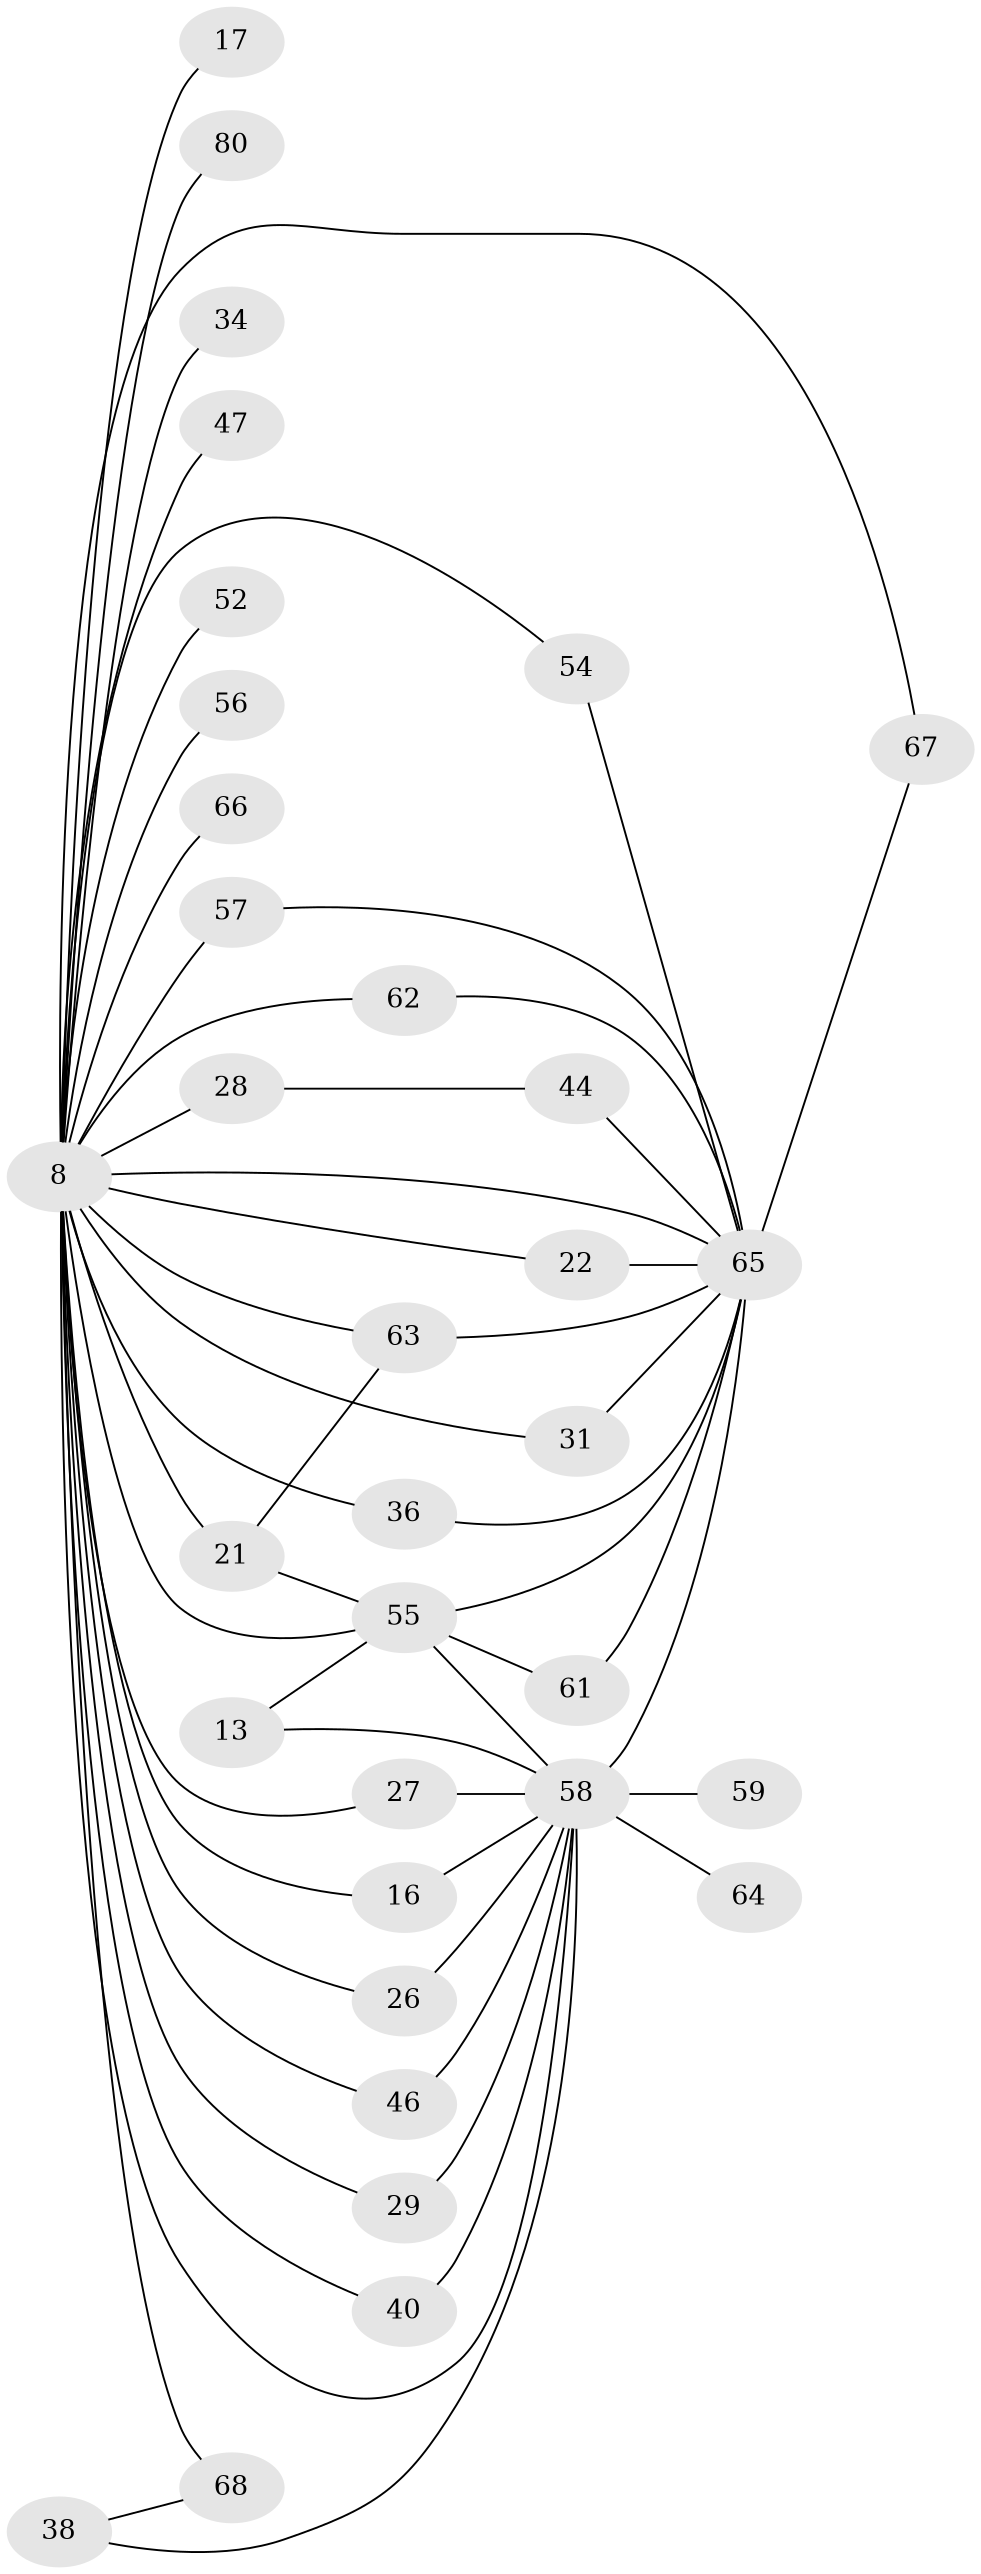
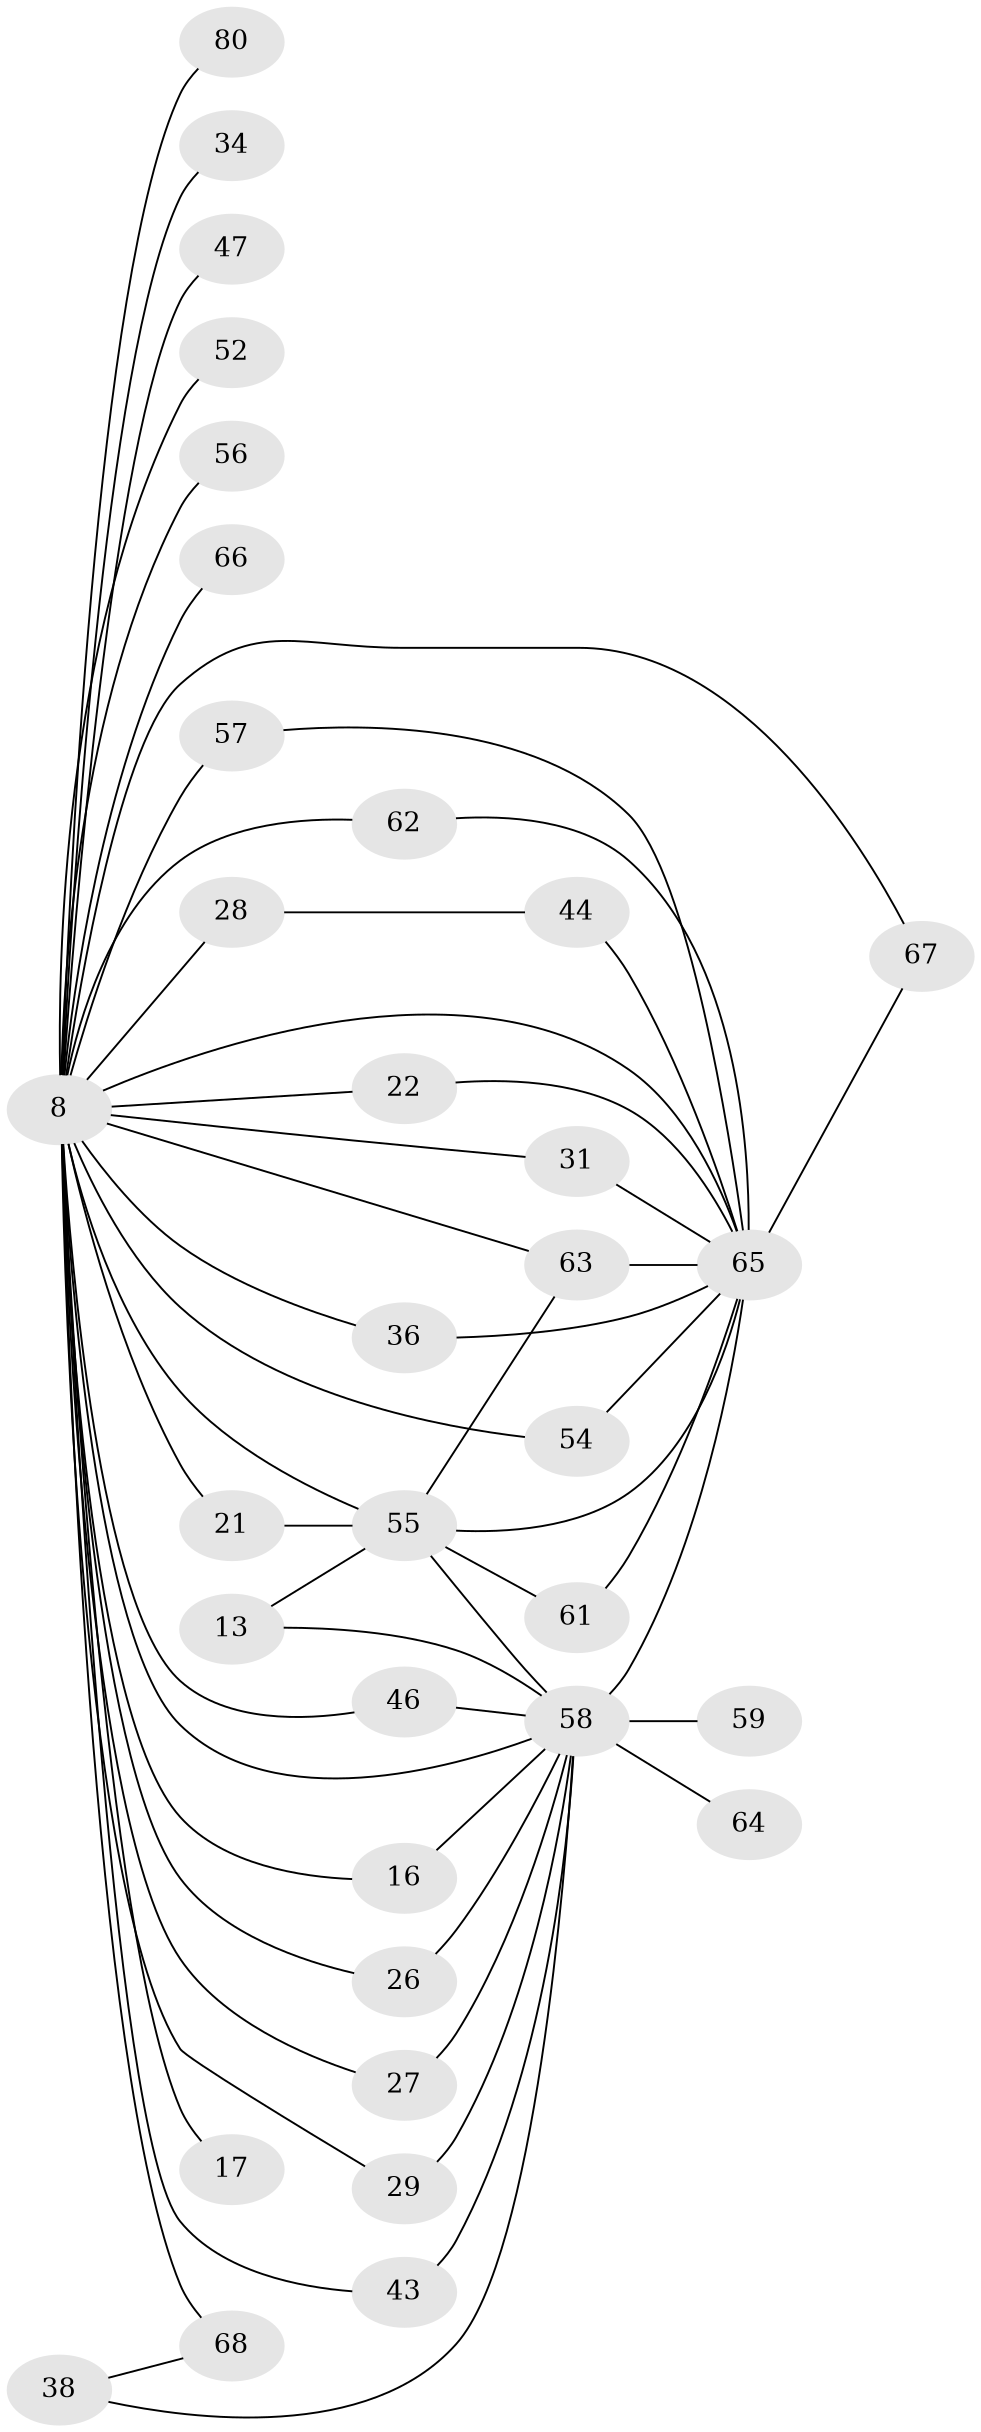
edge "63" -- "21": now "63" -- "55"
node "40": label "40" -> "43"
